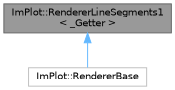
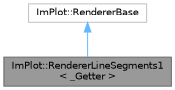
edge "ImPlot::RendererBase" -> "ImPlot::RendererLineSegments1 < _Getter >": reversed
